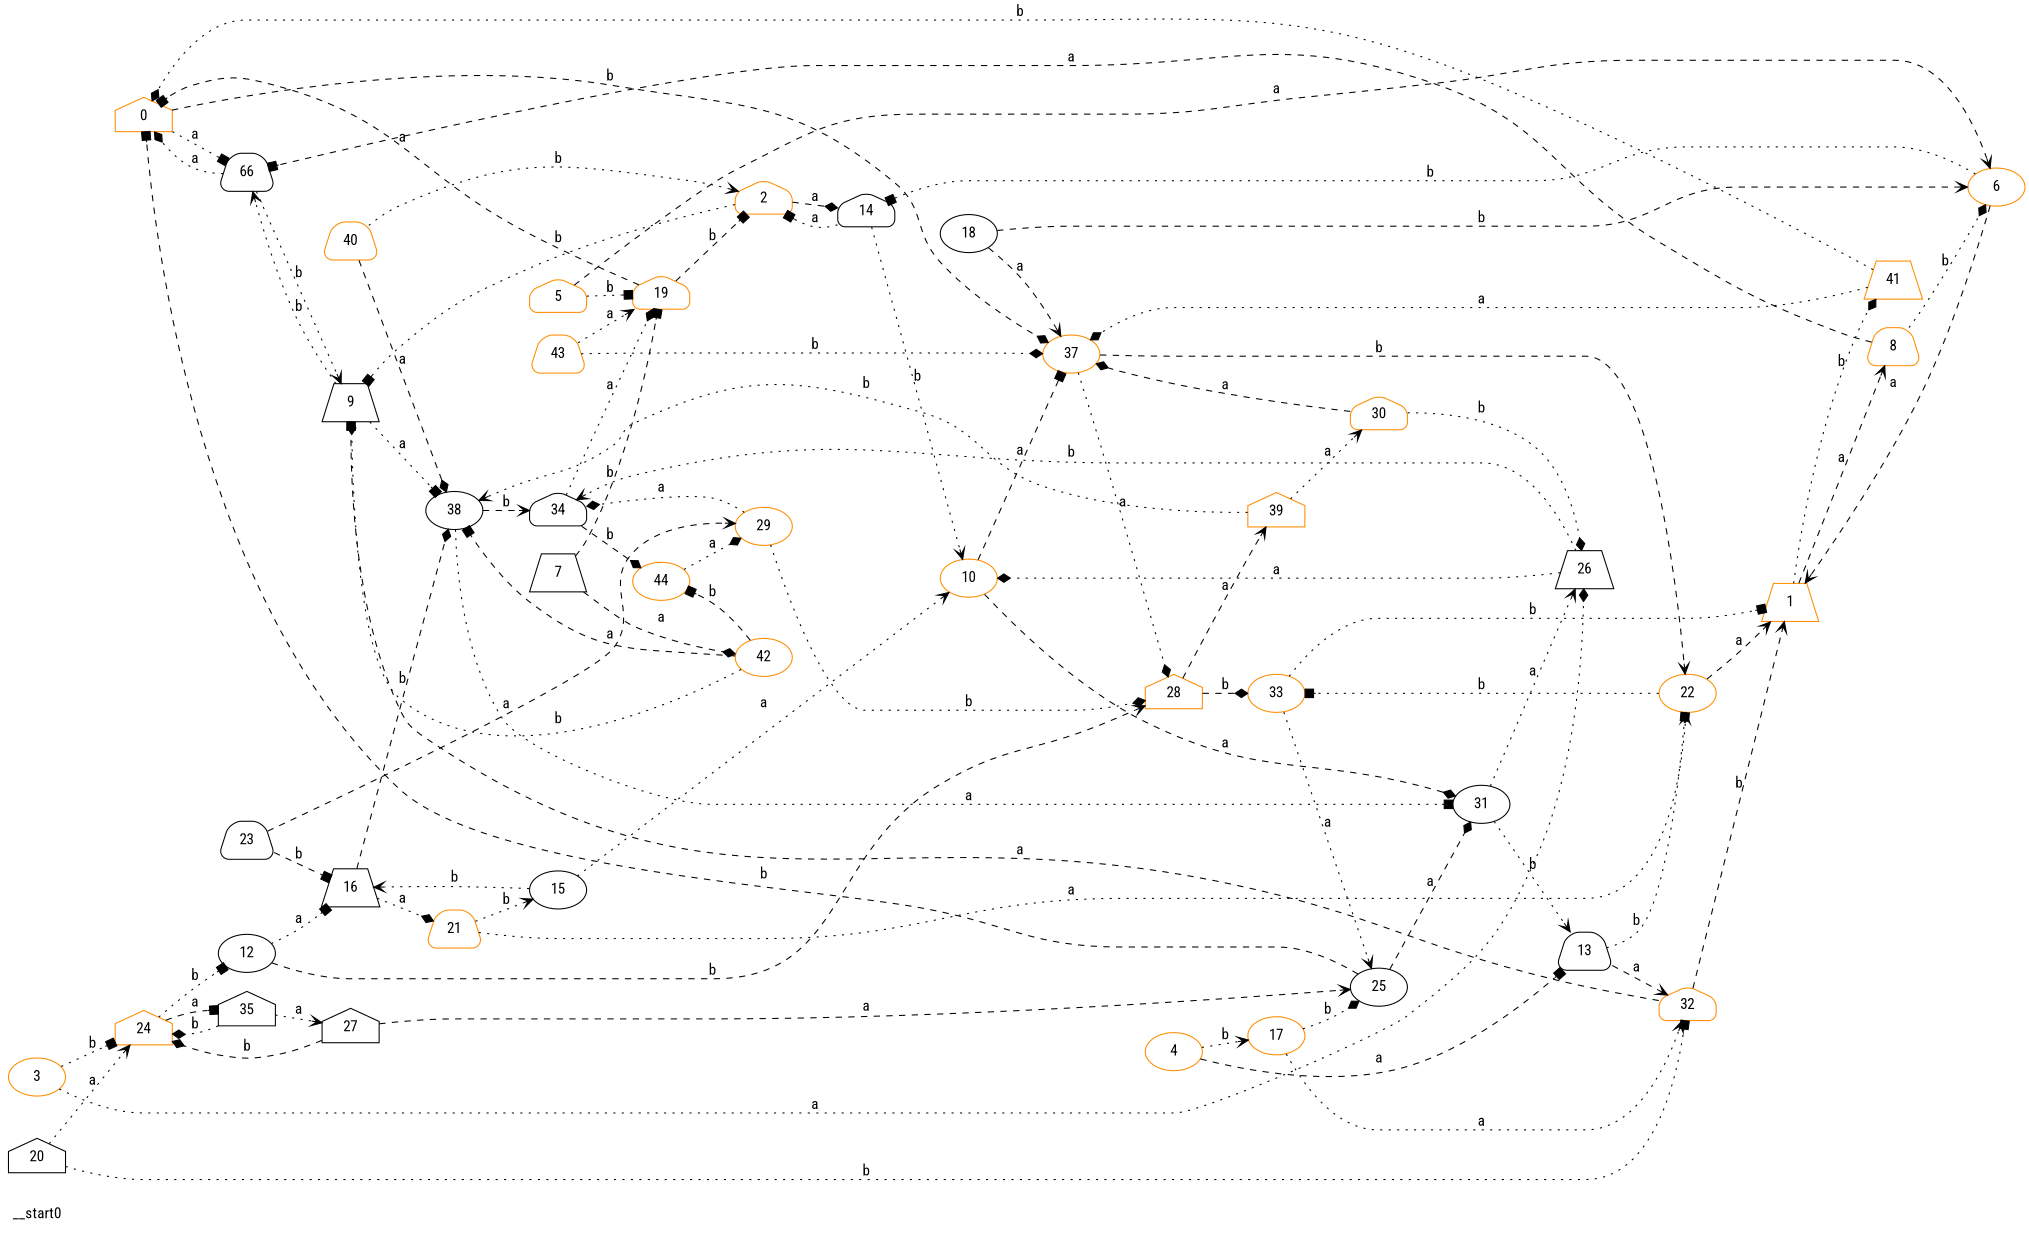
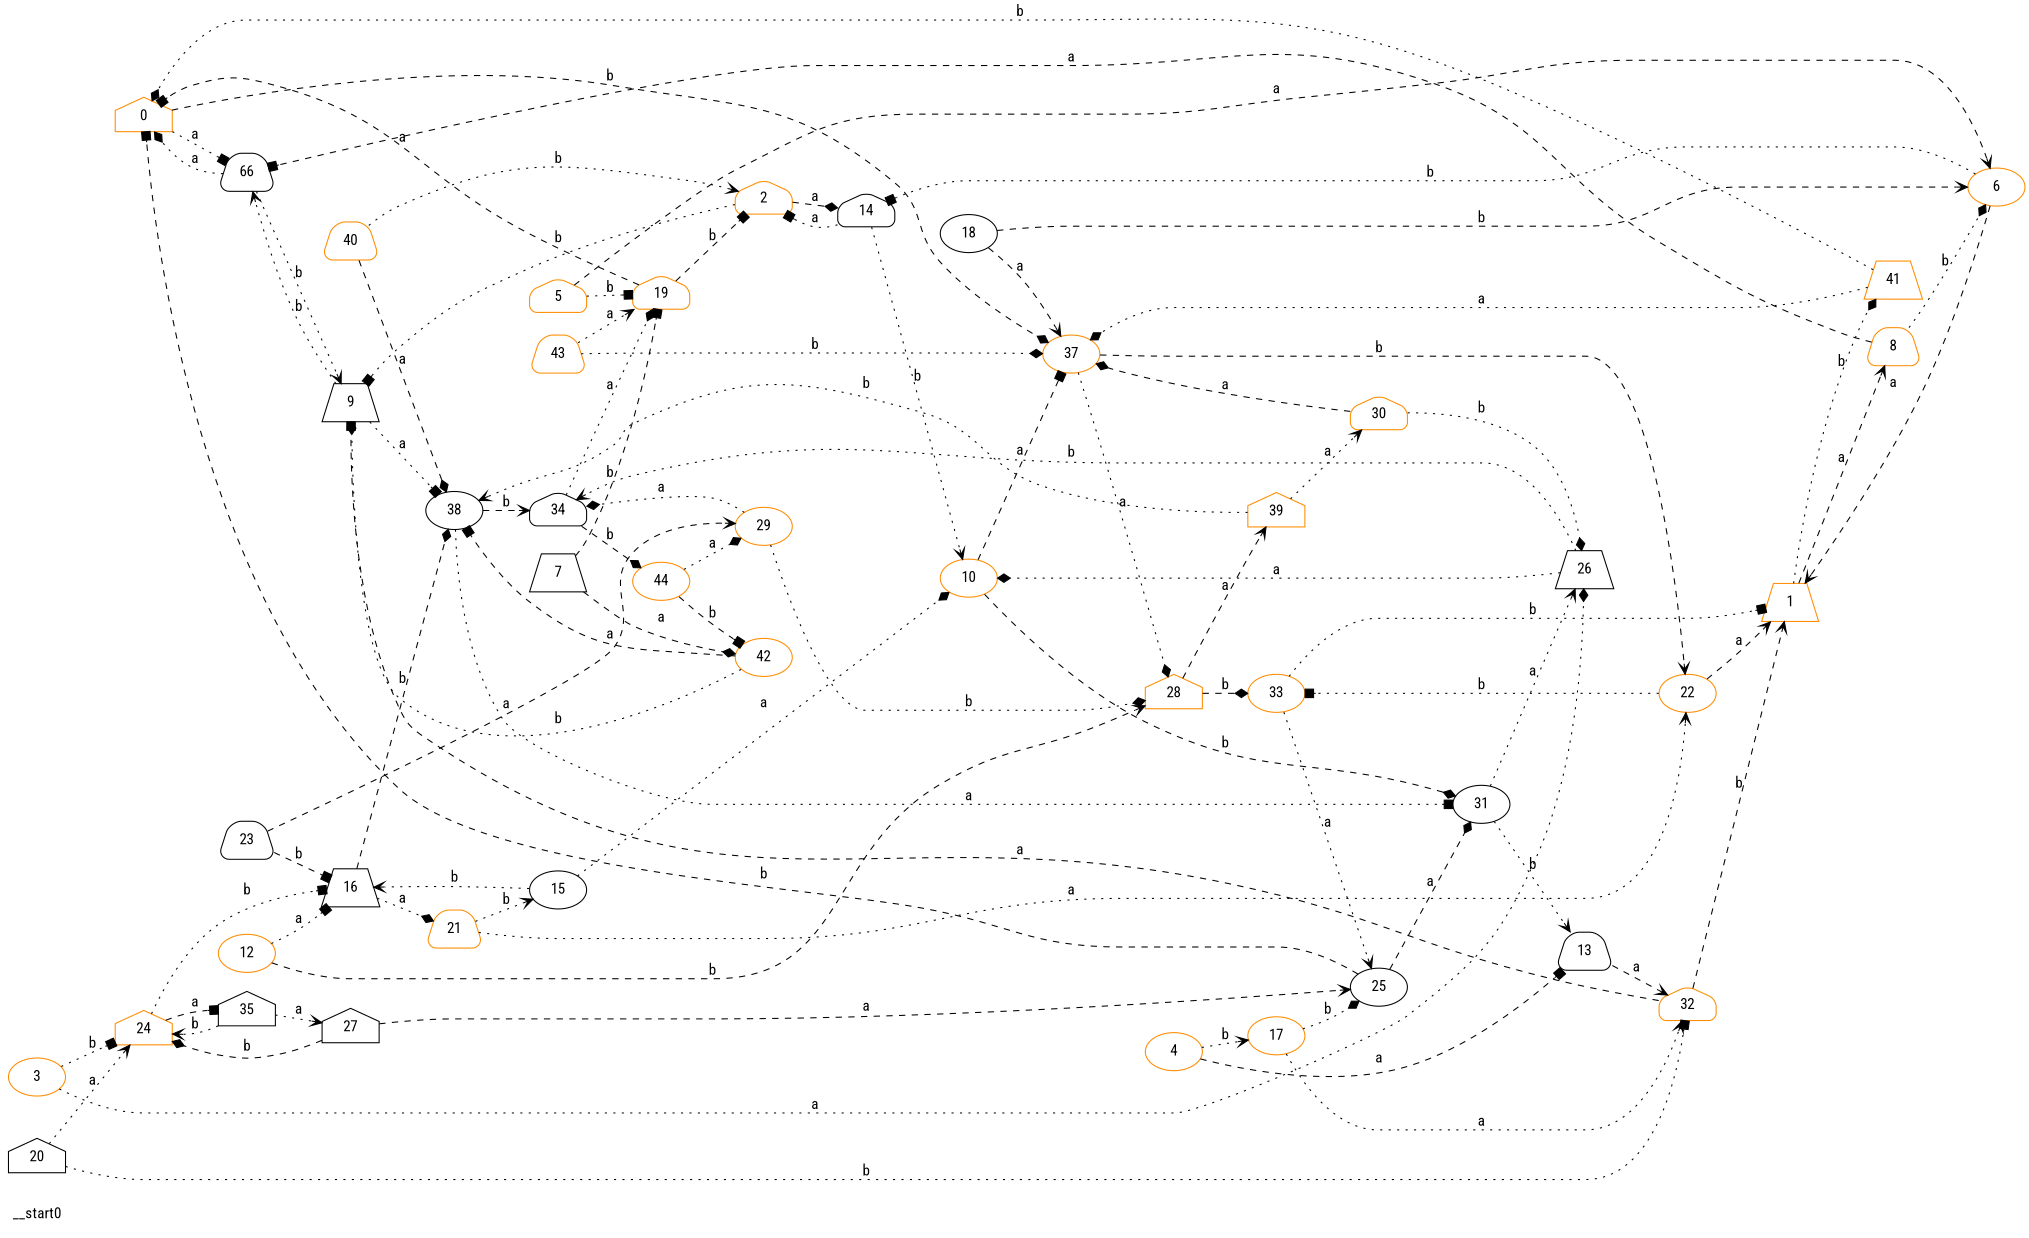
edge "42" -> "44": reversed
edge "15" -> "10": arrowhead vee -> diamond
edge "10" -> "31": label "a" -> "b"
edge "13" -> "22": removed, label "b"
node "12": color black -> darkorange
edge "24" -> "12": now "24" -> "16"
edge "35" -> "24": arrowhead diamond -> vee
